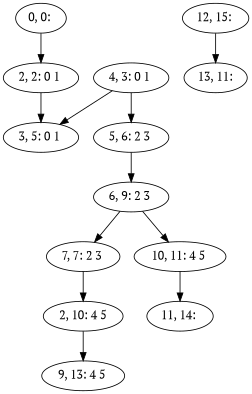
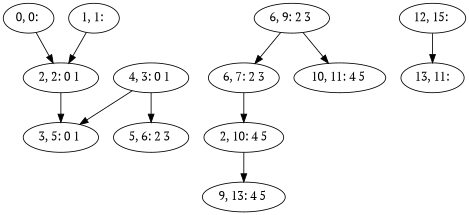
node "1, 1:": added
edge "5, 6: 2 3" -> "6, 9: 2 3": removed
node "7, 7: 2 3": label "7, 7: 2 3" -> "6, 7: 2 3"
node "11, 14:": removed
